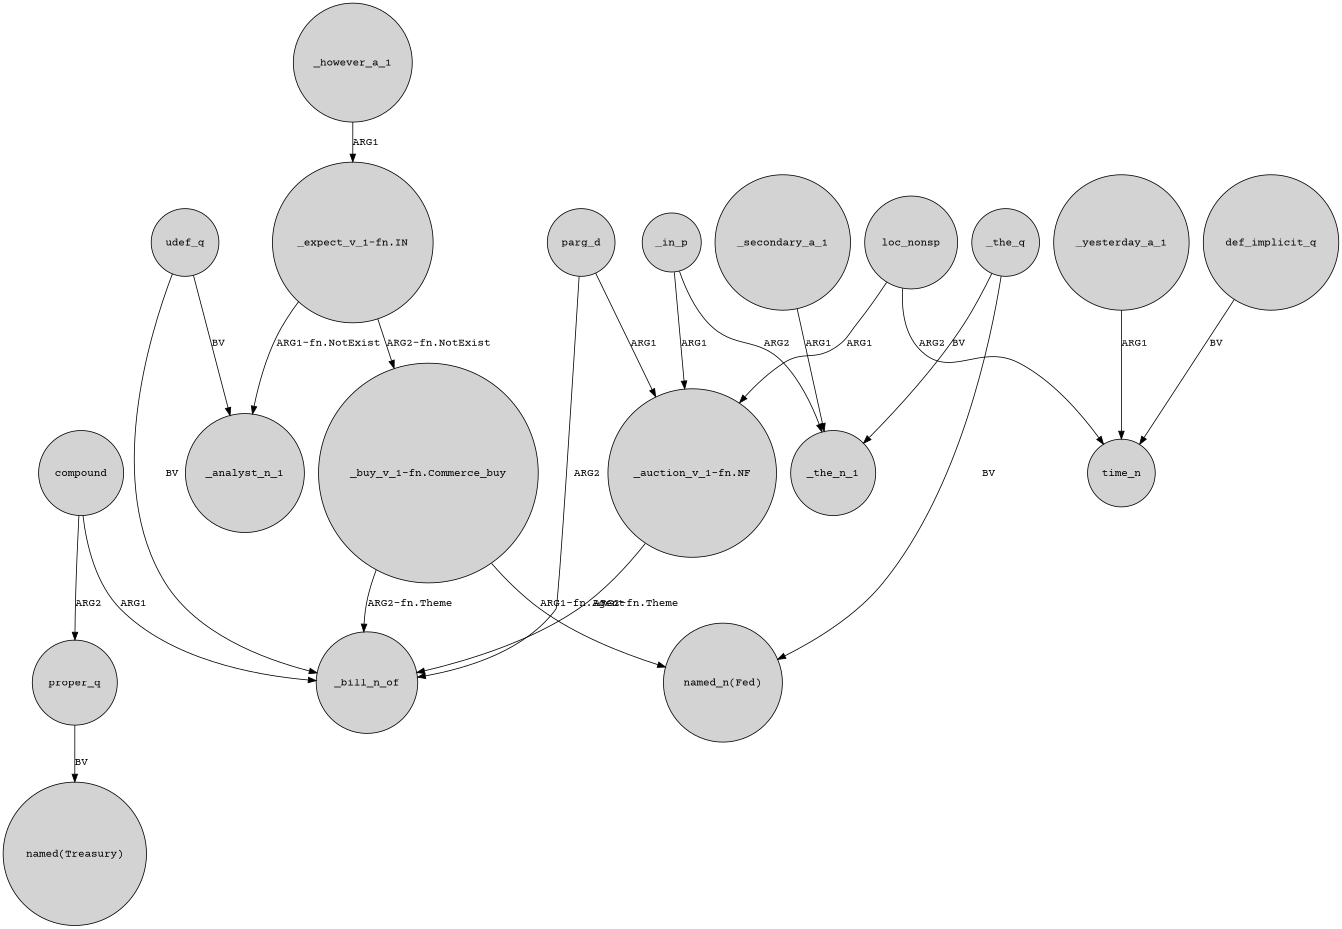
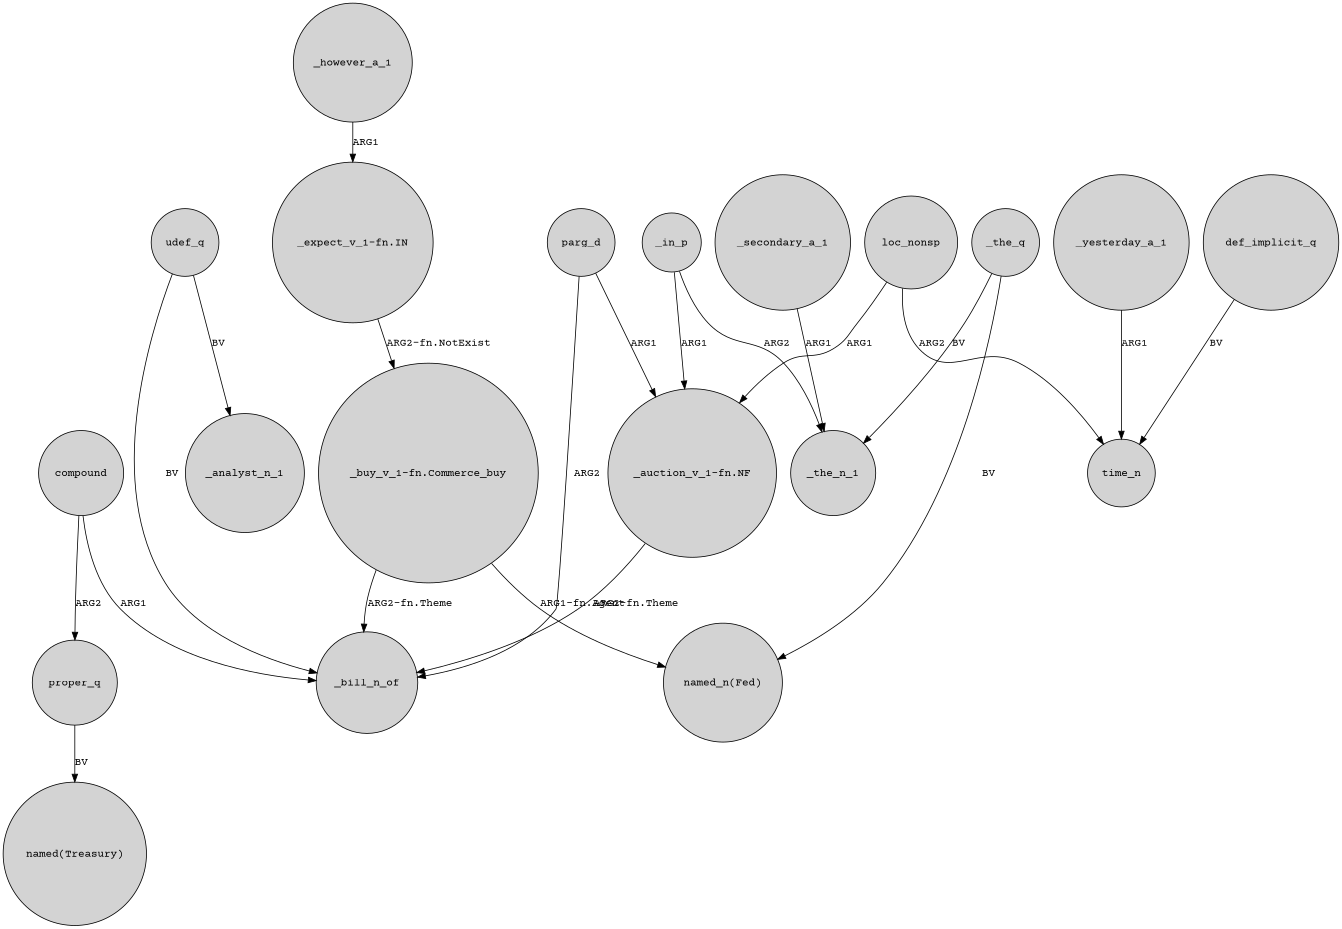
edge "_expect_v_1-fn.IN" -> "_analyst_n_1": removed, label "ARG1-fn.NotExist"
